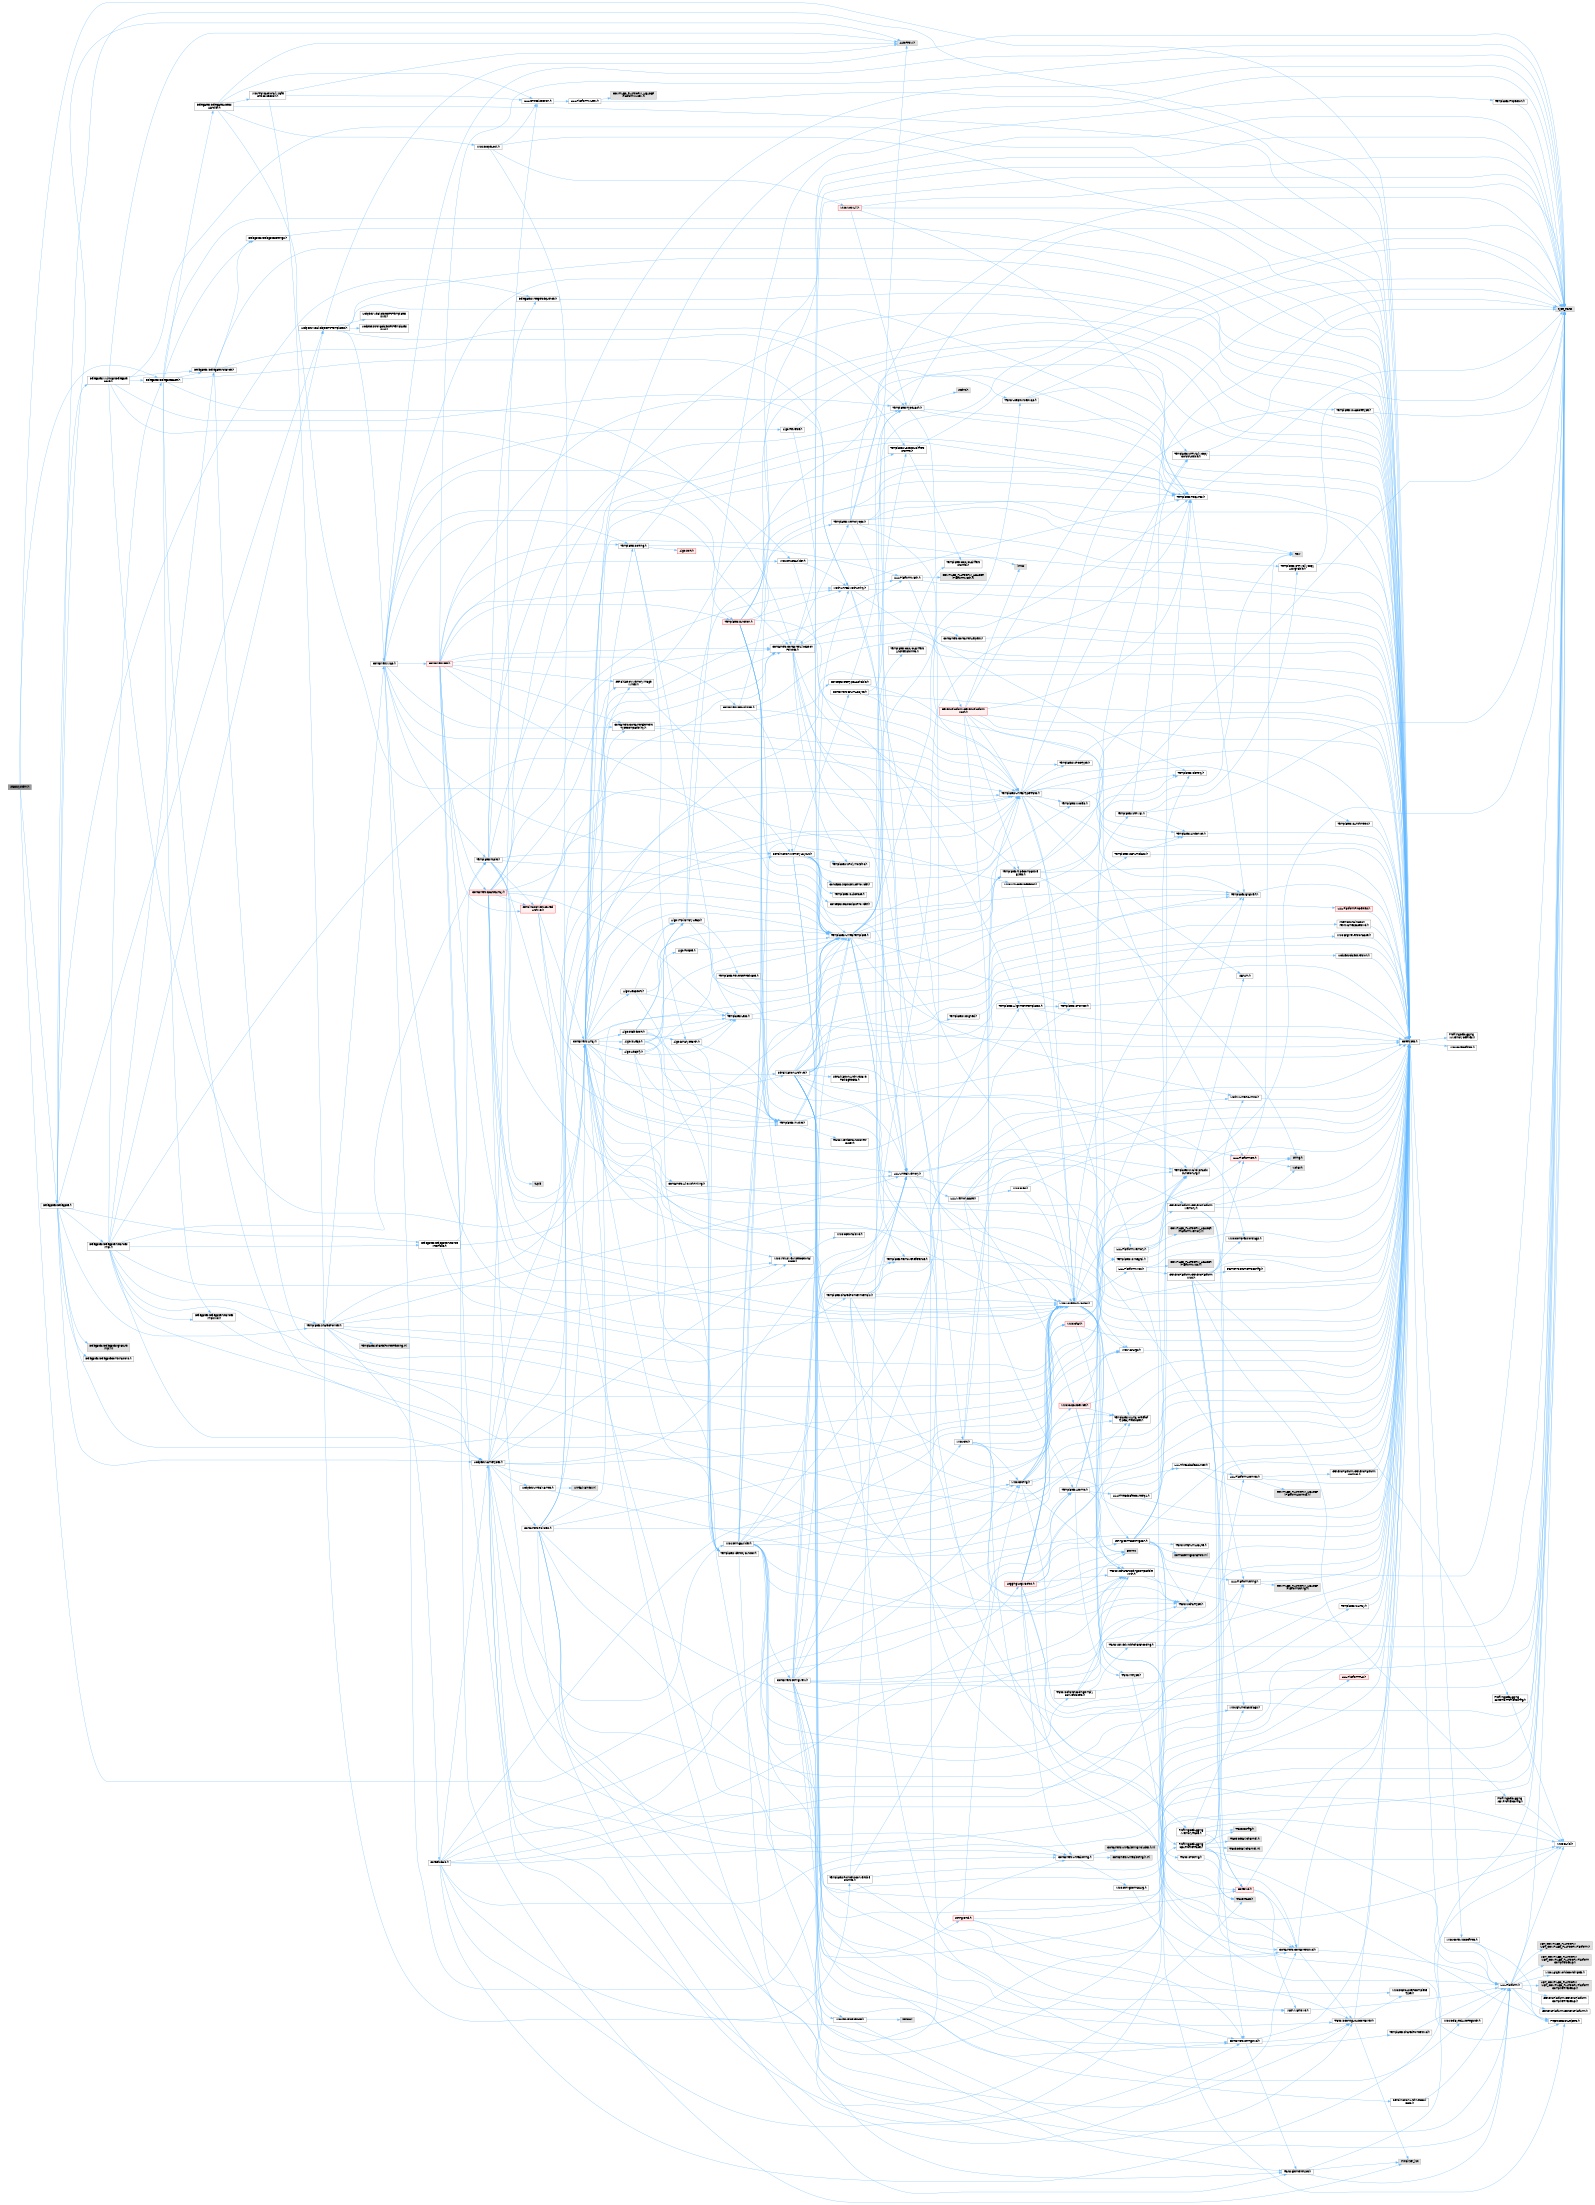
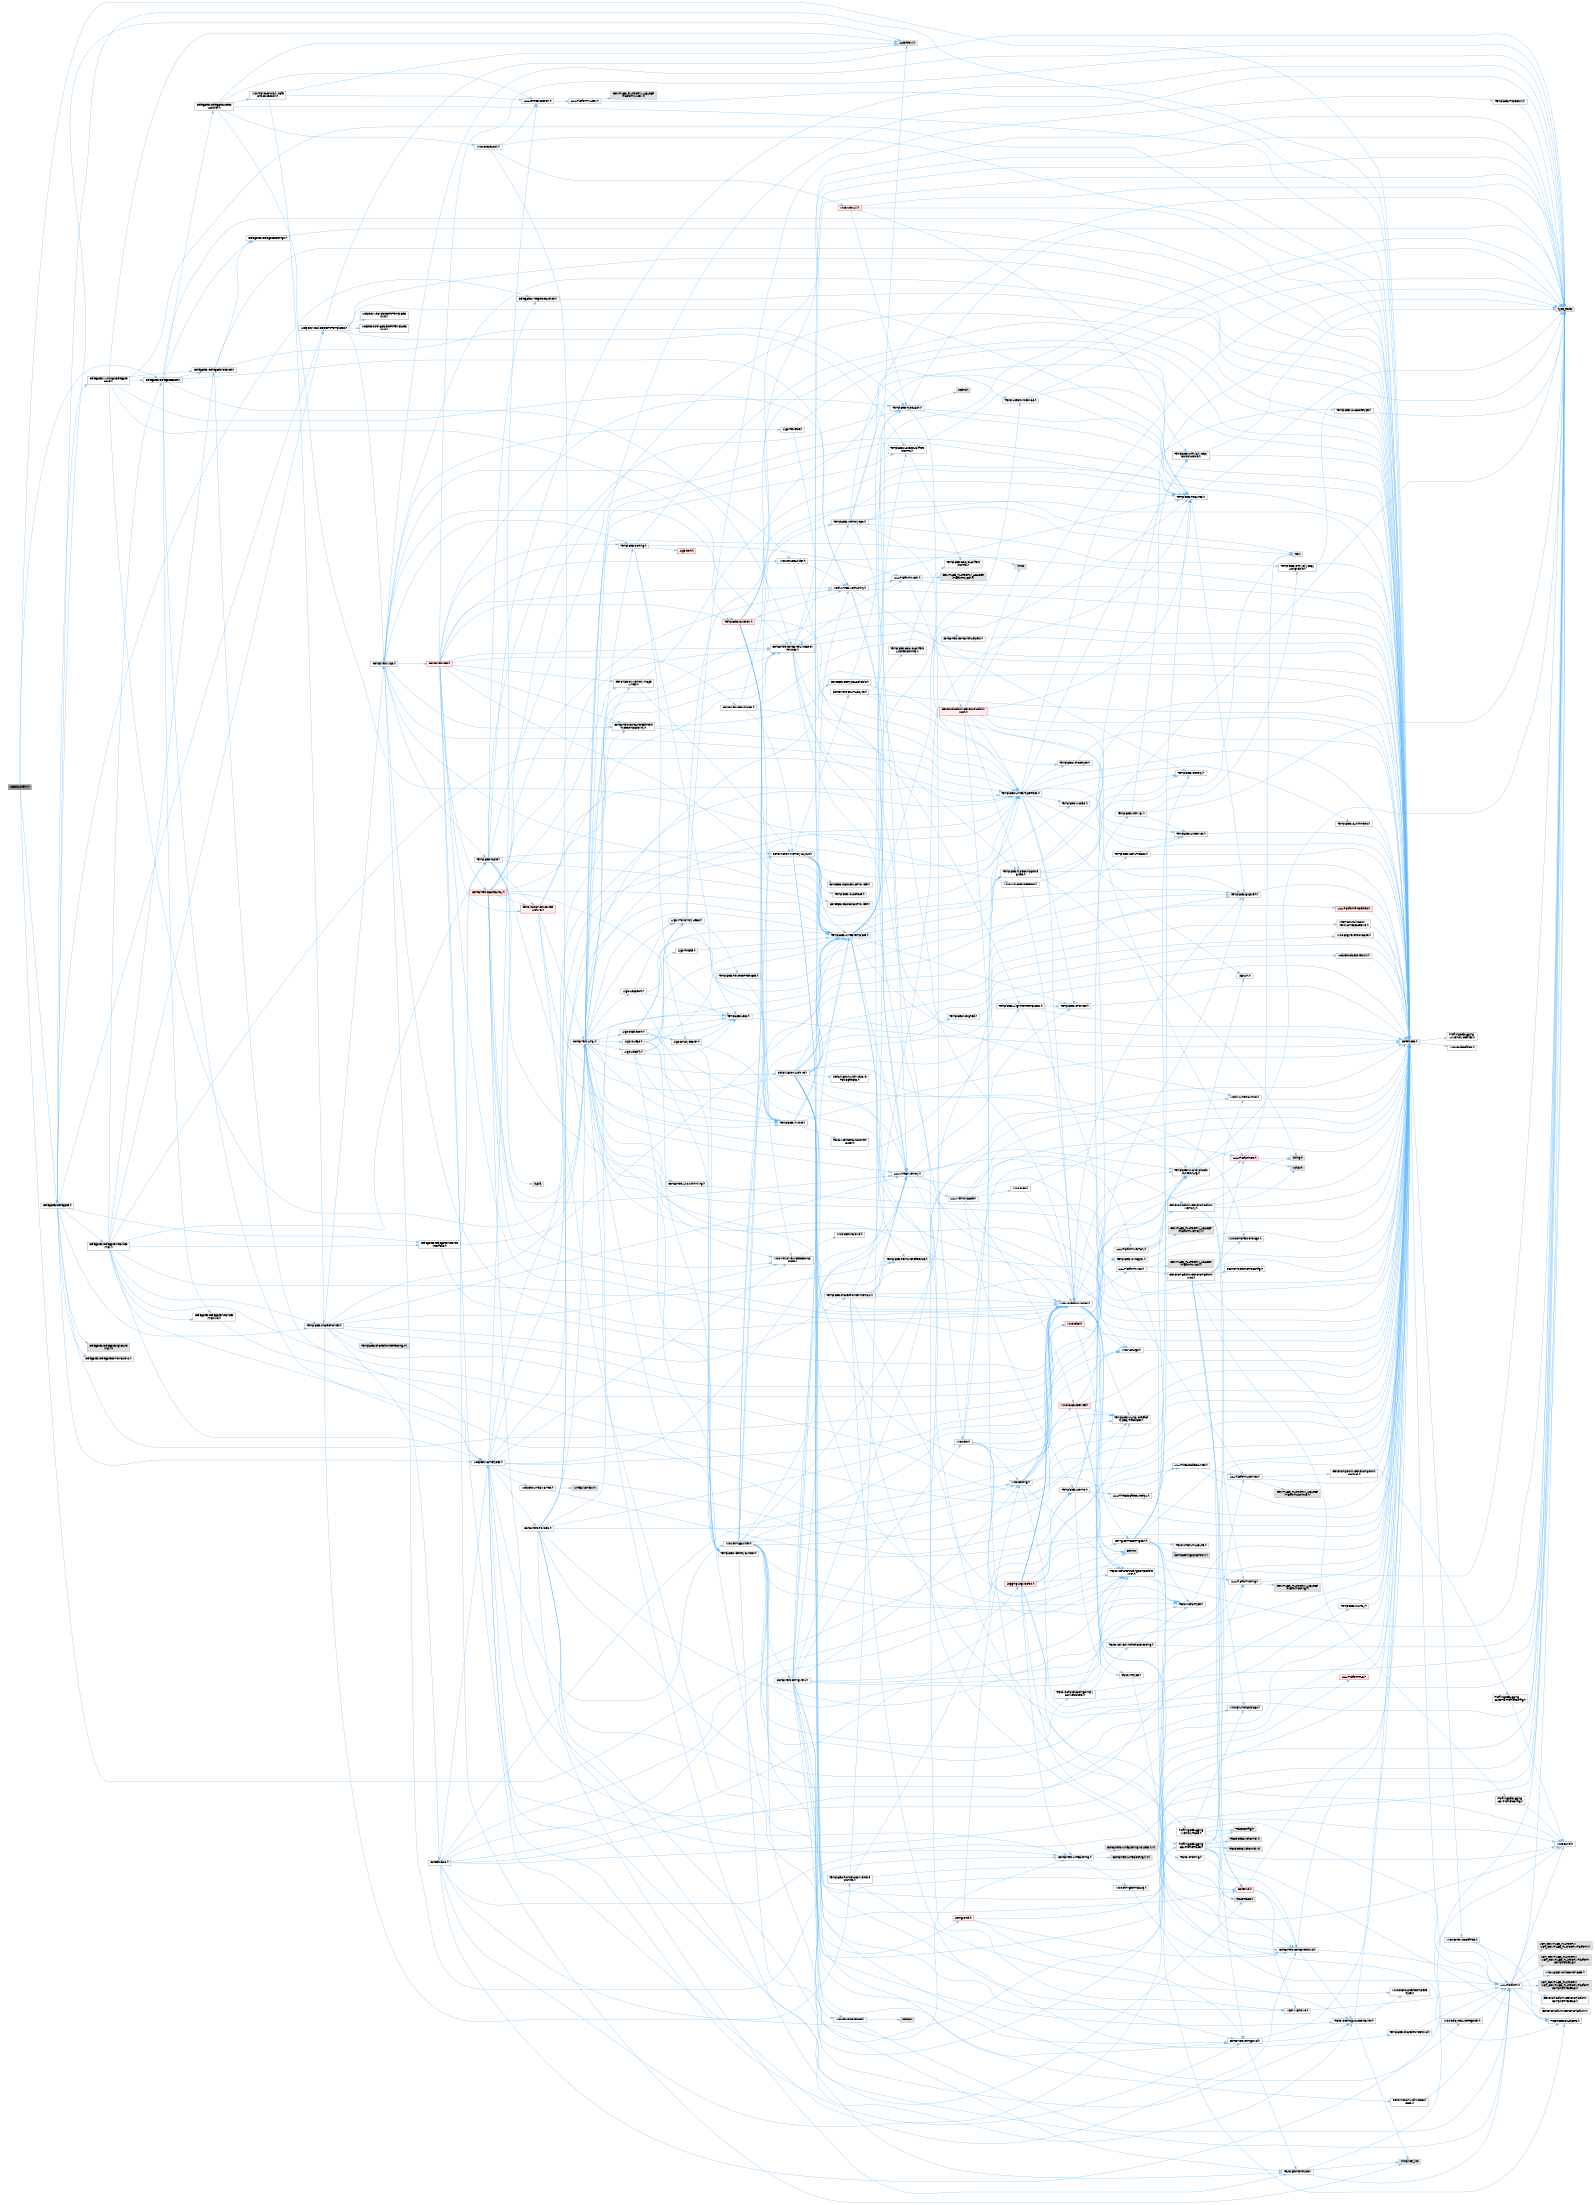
node "Templates/IsPolymorphic.h": removed
